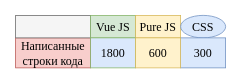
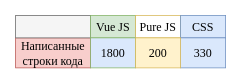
node "Pure JS": fillcolor #fff2cc -> #ffffff
node "CSS": shape ellipse -> rectangle
node "600": label "600" -> "200"
node "300": label "300" -> "330"
